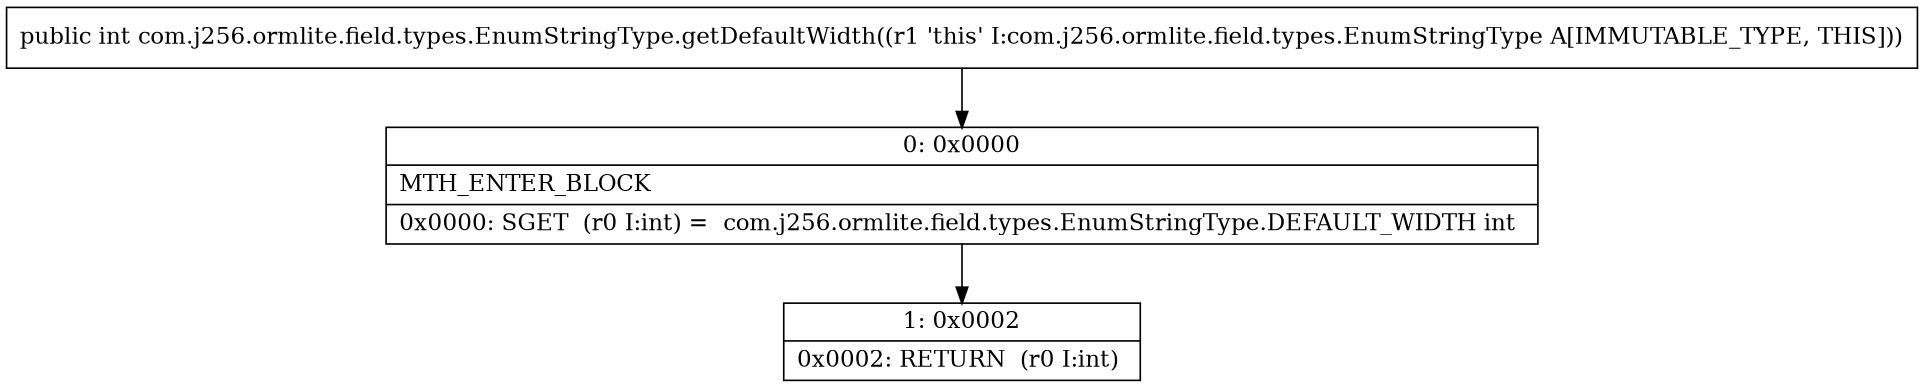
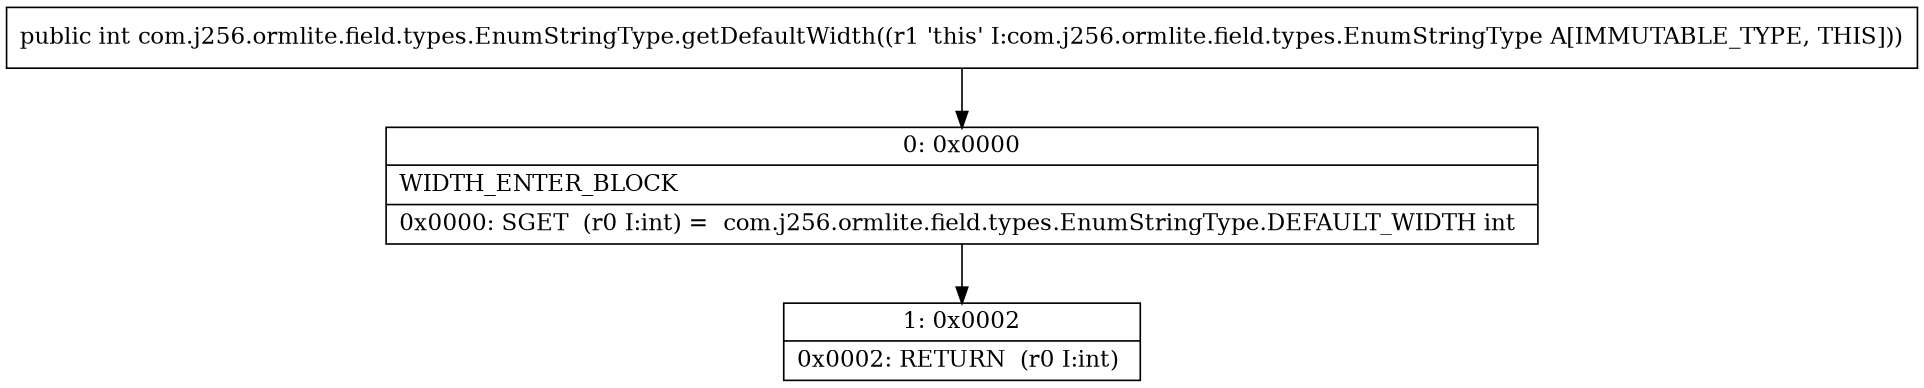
node "0: 0x0000": text "MTH_ENTER_BLOCK" -> "WIDTH_ENTER_BLOCK"
